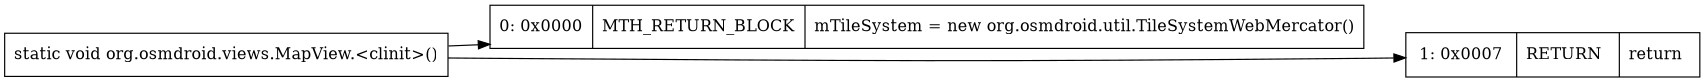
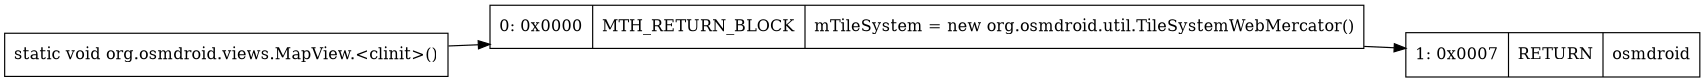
node "1: 0x0007": text "return" -> "osmdroid"
edge "static void org.osmdroid.views.MapView.<clinit>()" -> "1: 0x0007": now "0: 0x0000" -> "1: 0x0007"
